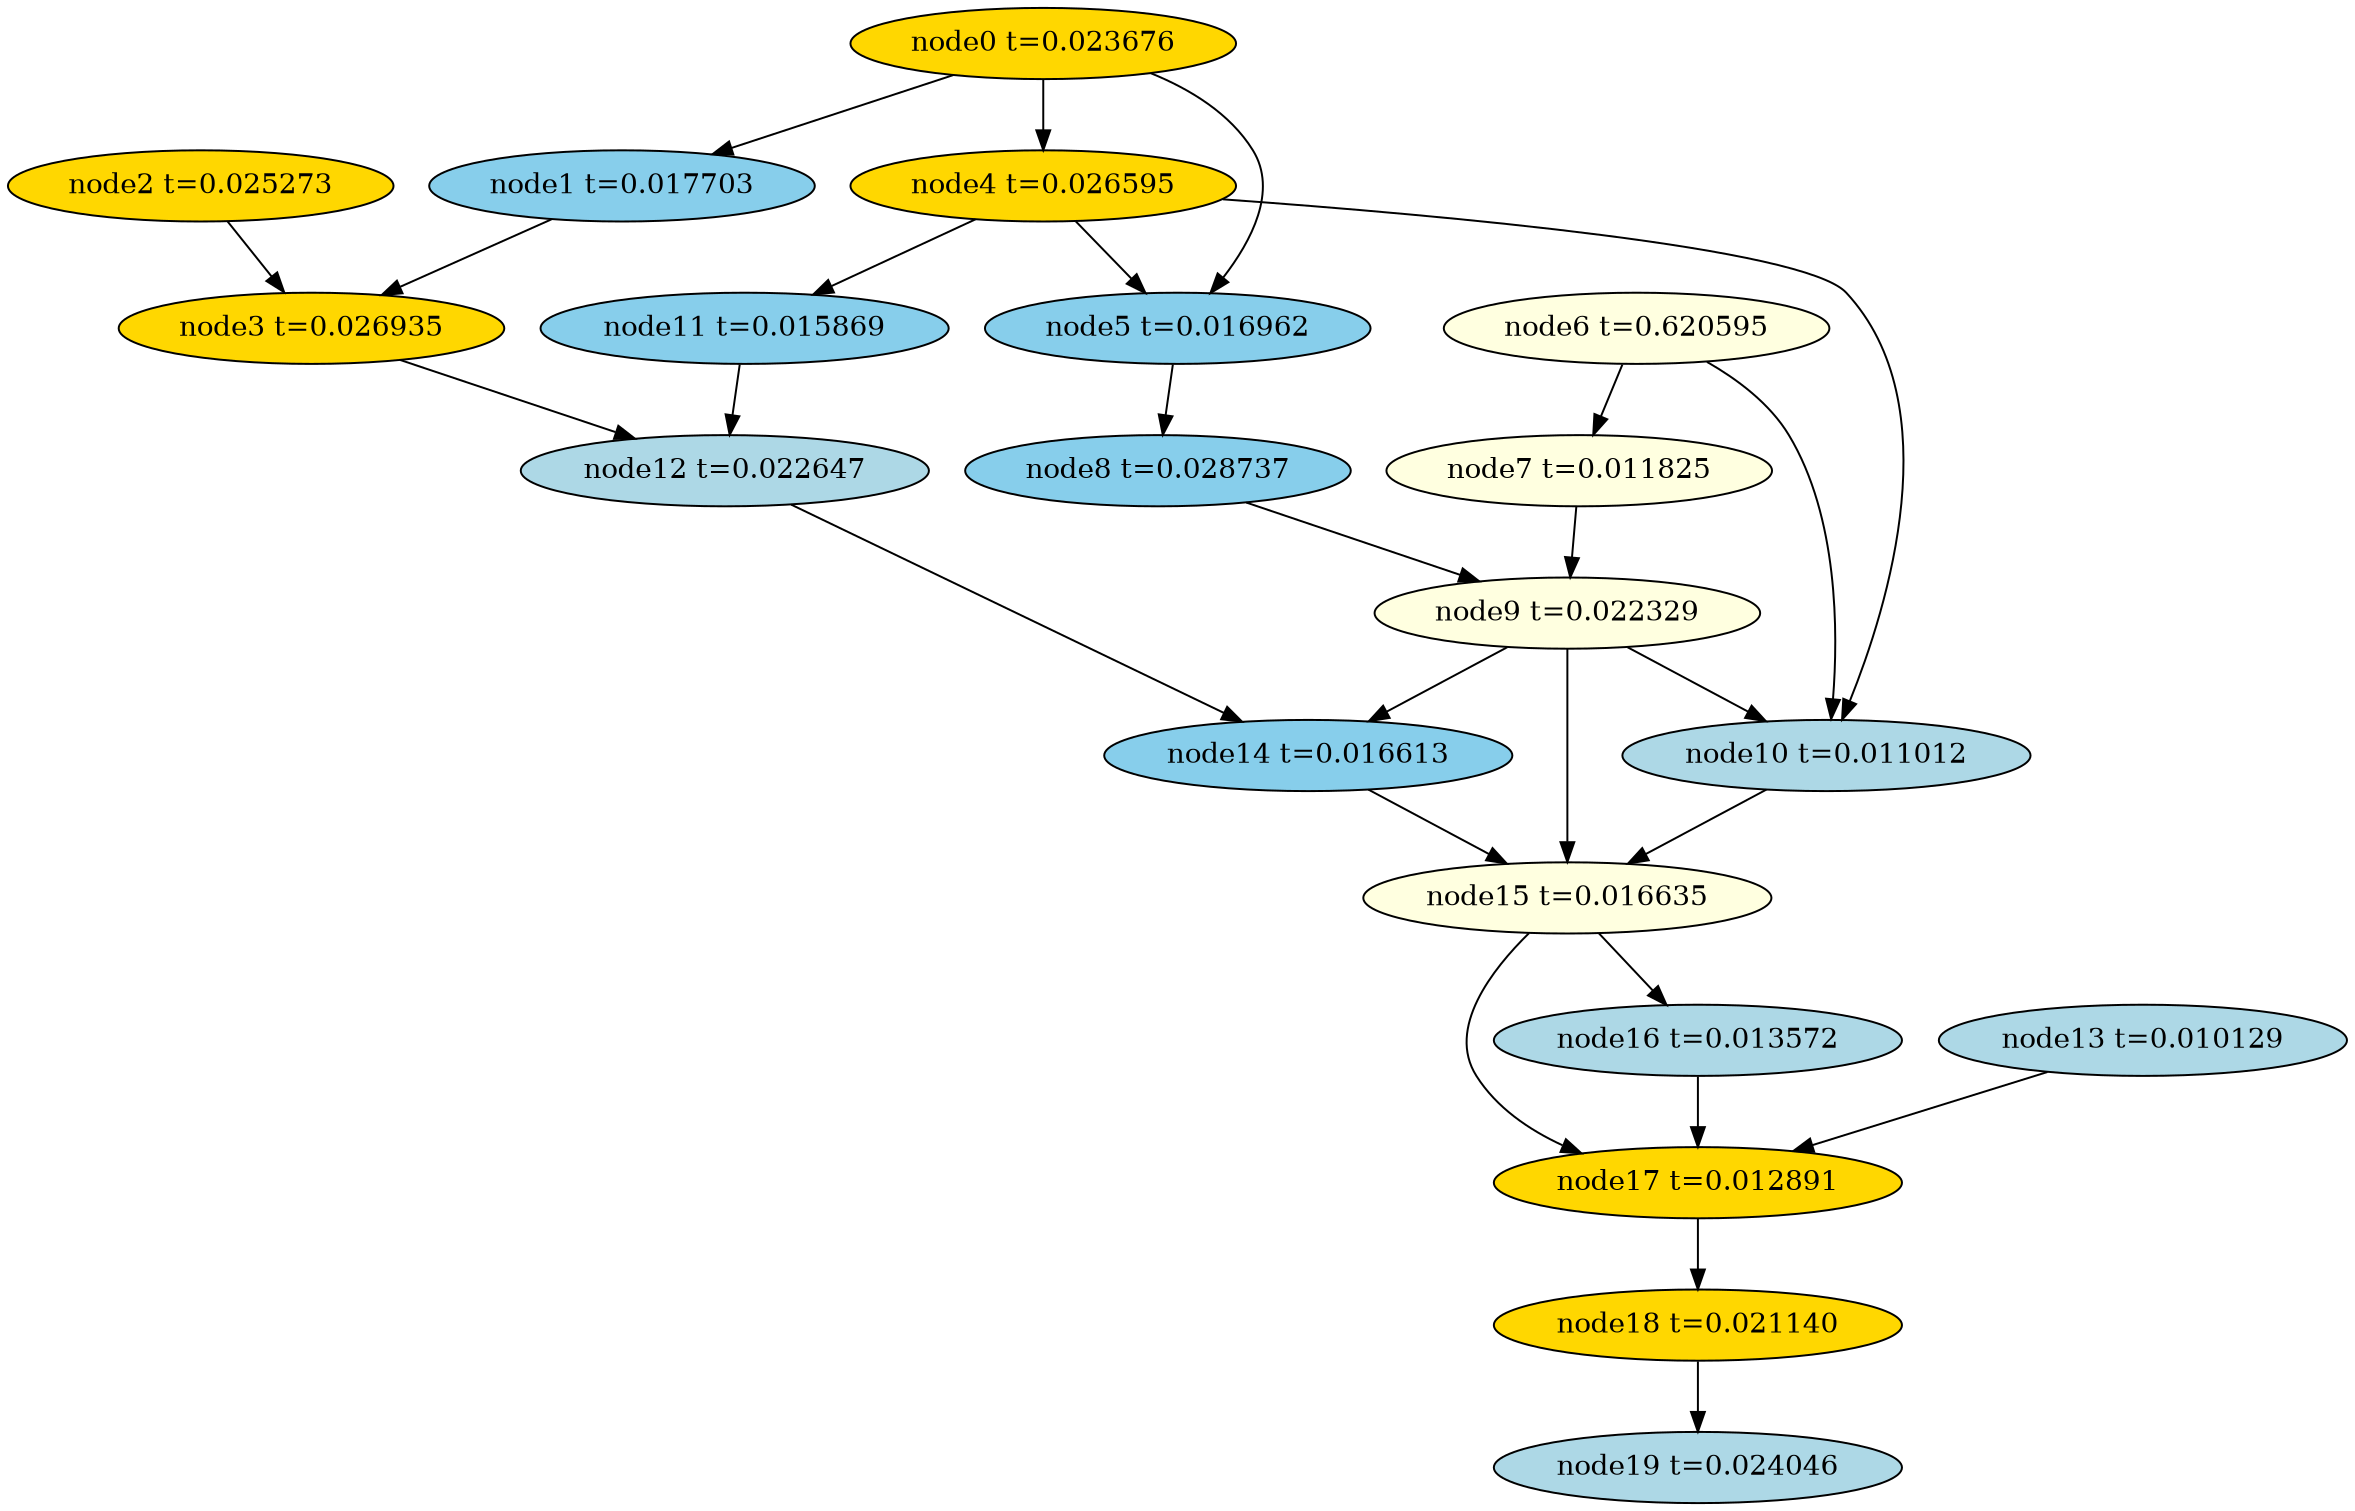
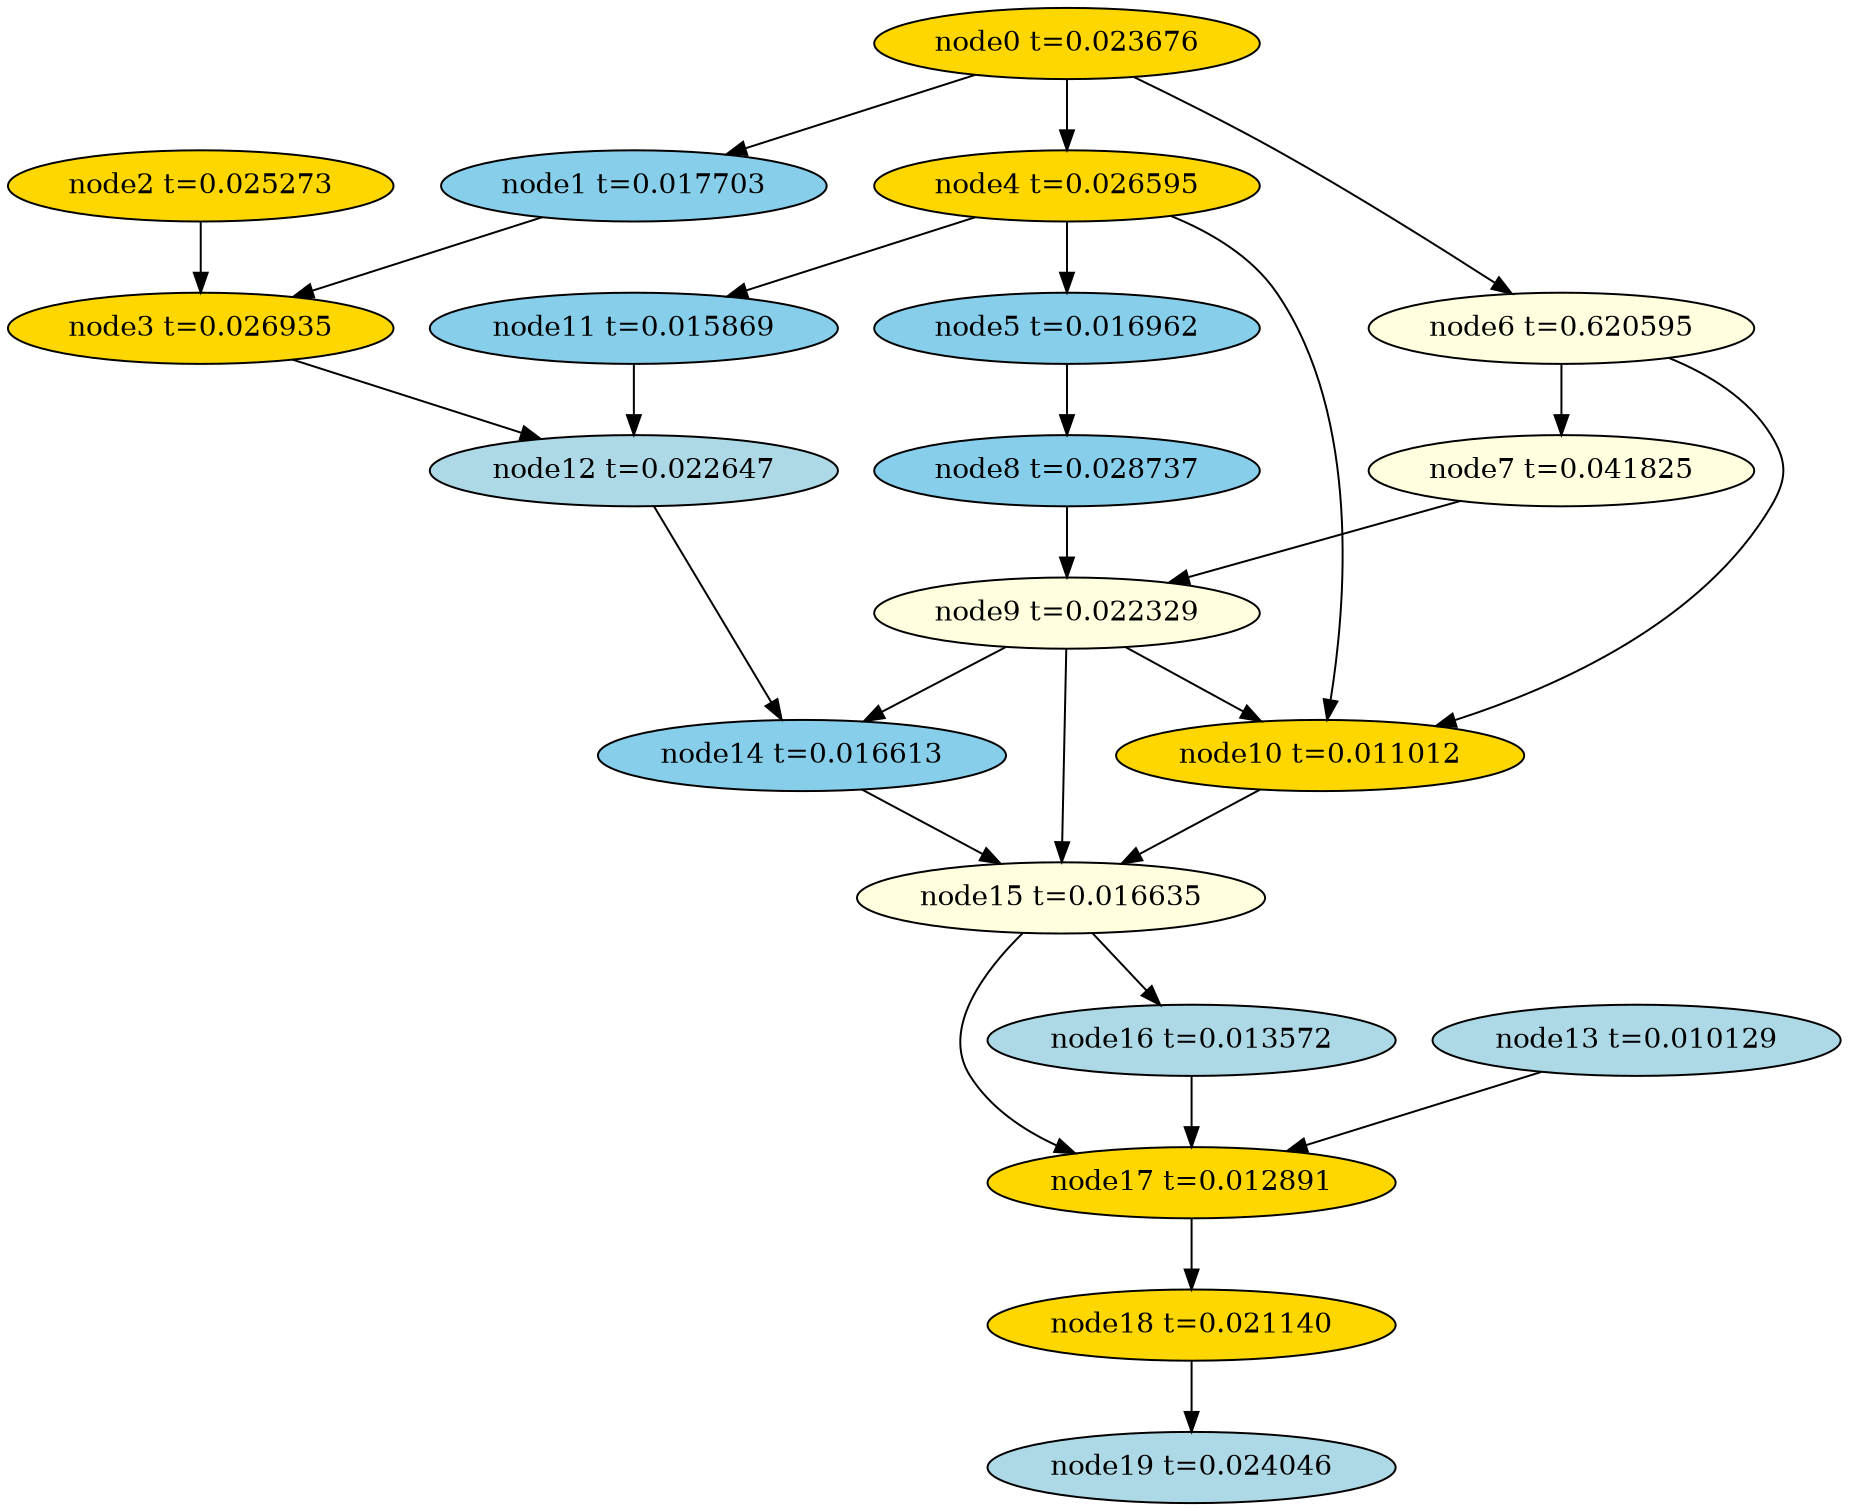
edge "node0 t=0.023676" -> "node5 t=0.016962": now "node0 t=0.023676" -> "node6 t=0.620595"
node "node7 t=0.011825": label "node7 t=0.011825" -> "node7 t=0.041825"
node "node10 t=0.011012": fillcolor lightblue -> gold
